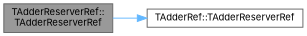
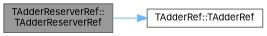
node "TAdderRef::TAdderReserverRef": label "TAdderRef::TAdderReserverRef" -> "TAdderRef::TAdderRef"
